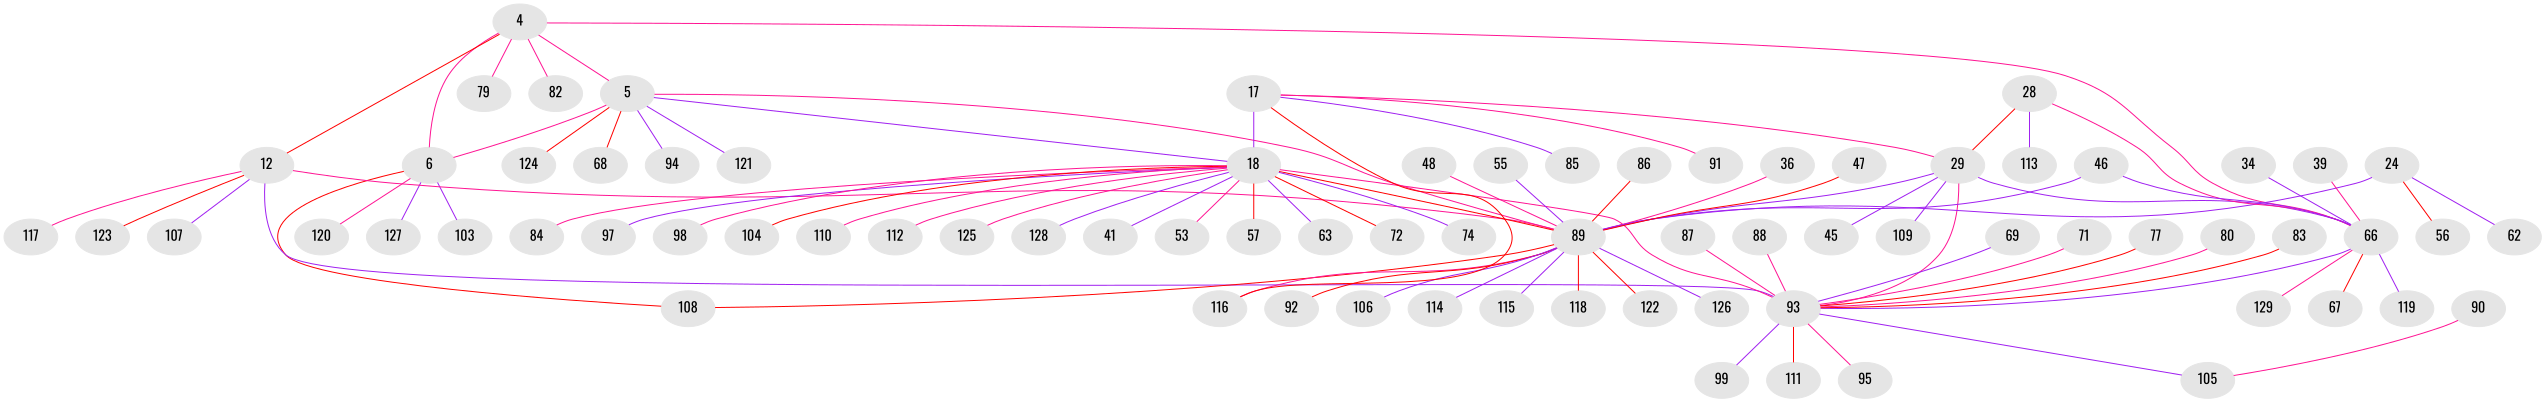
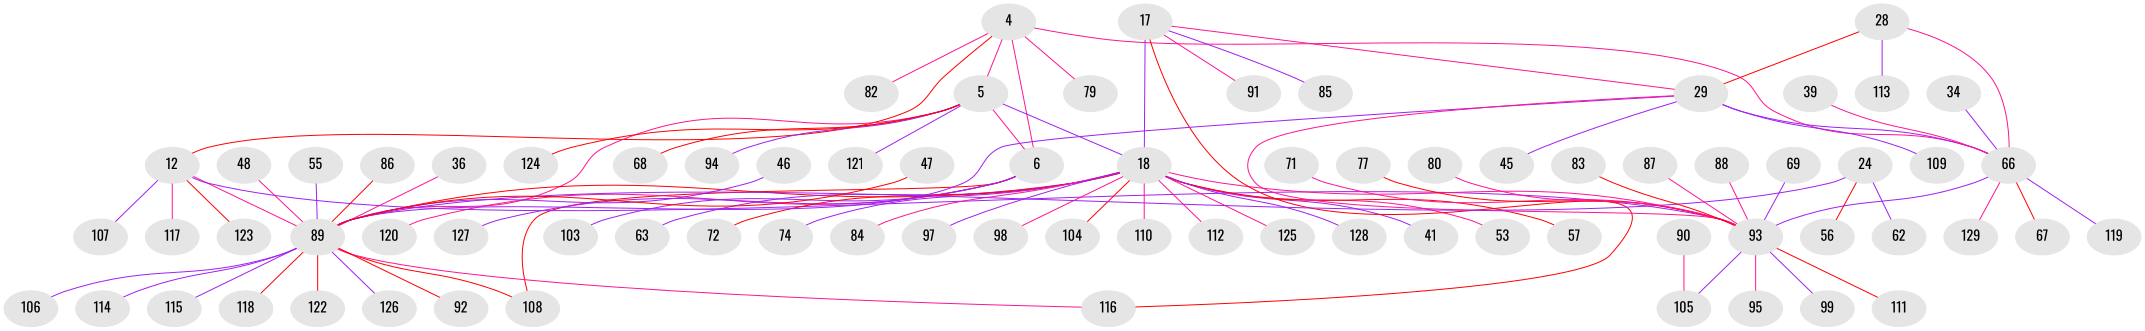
edge "46" -- "66": removed
